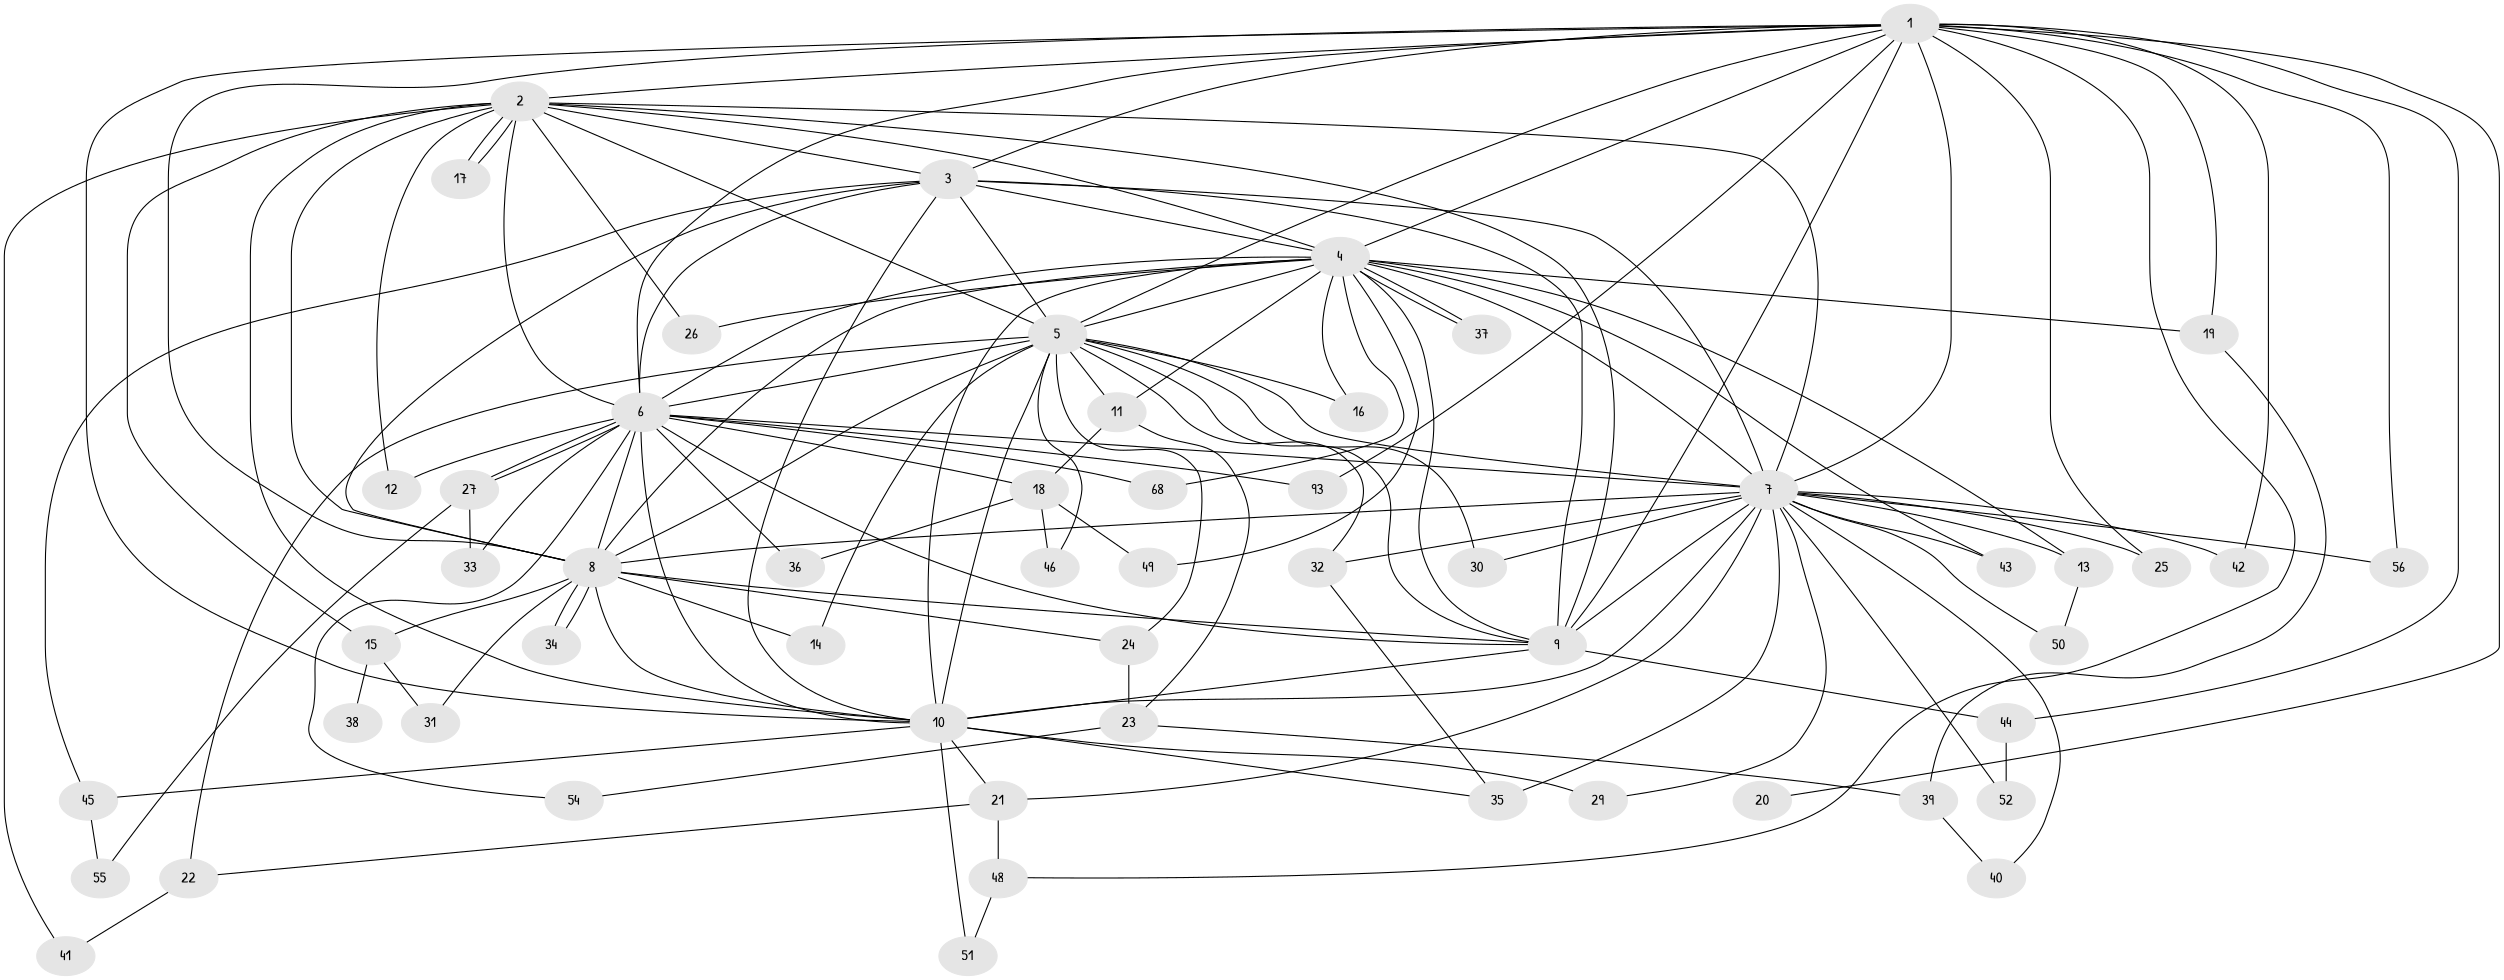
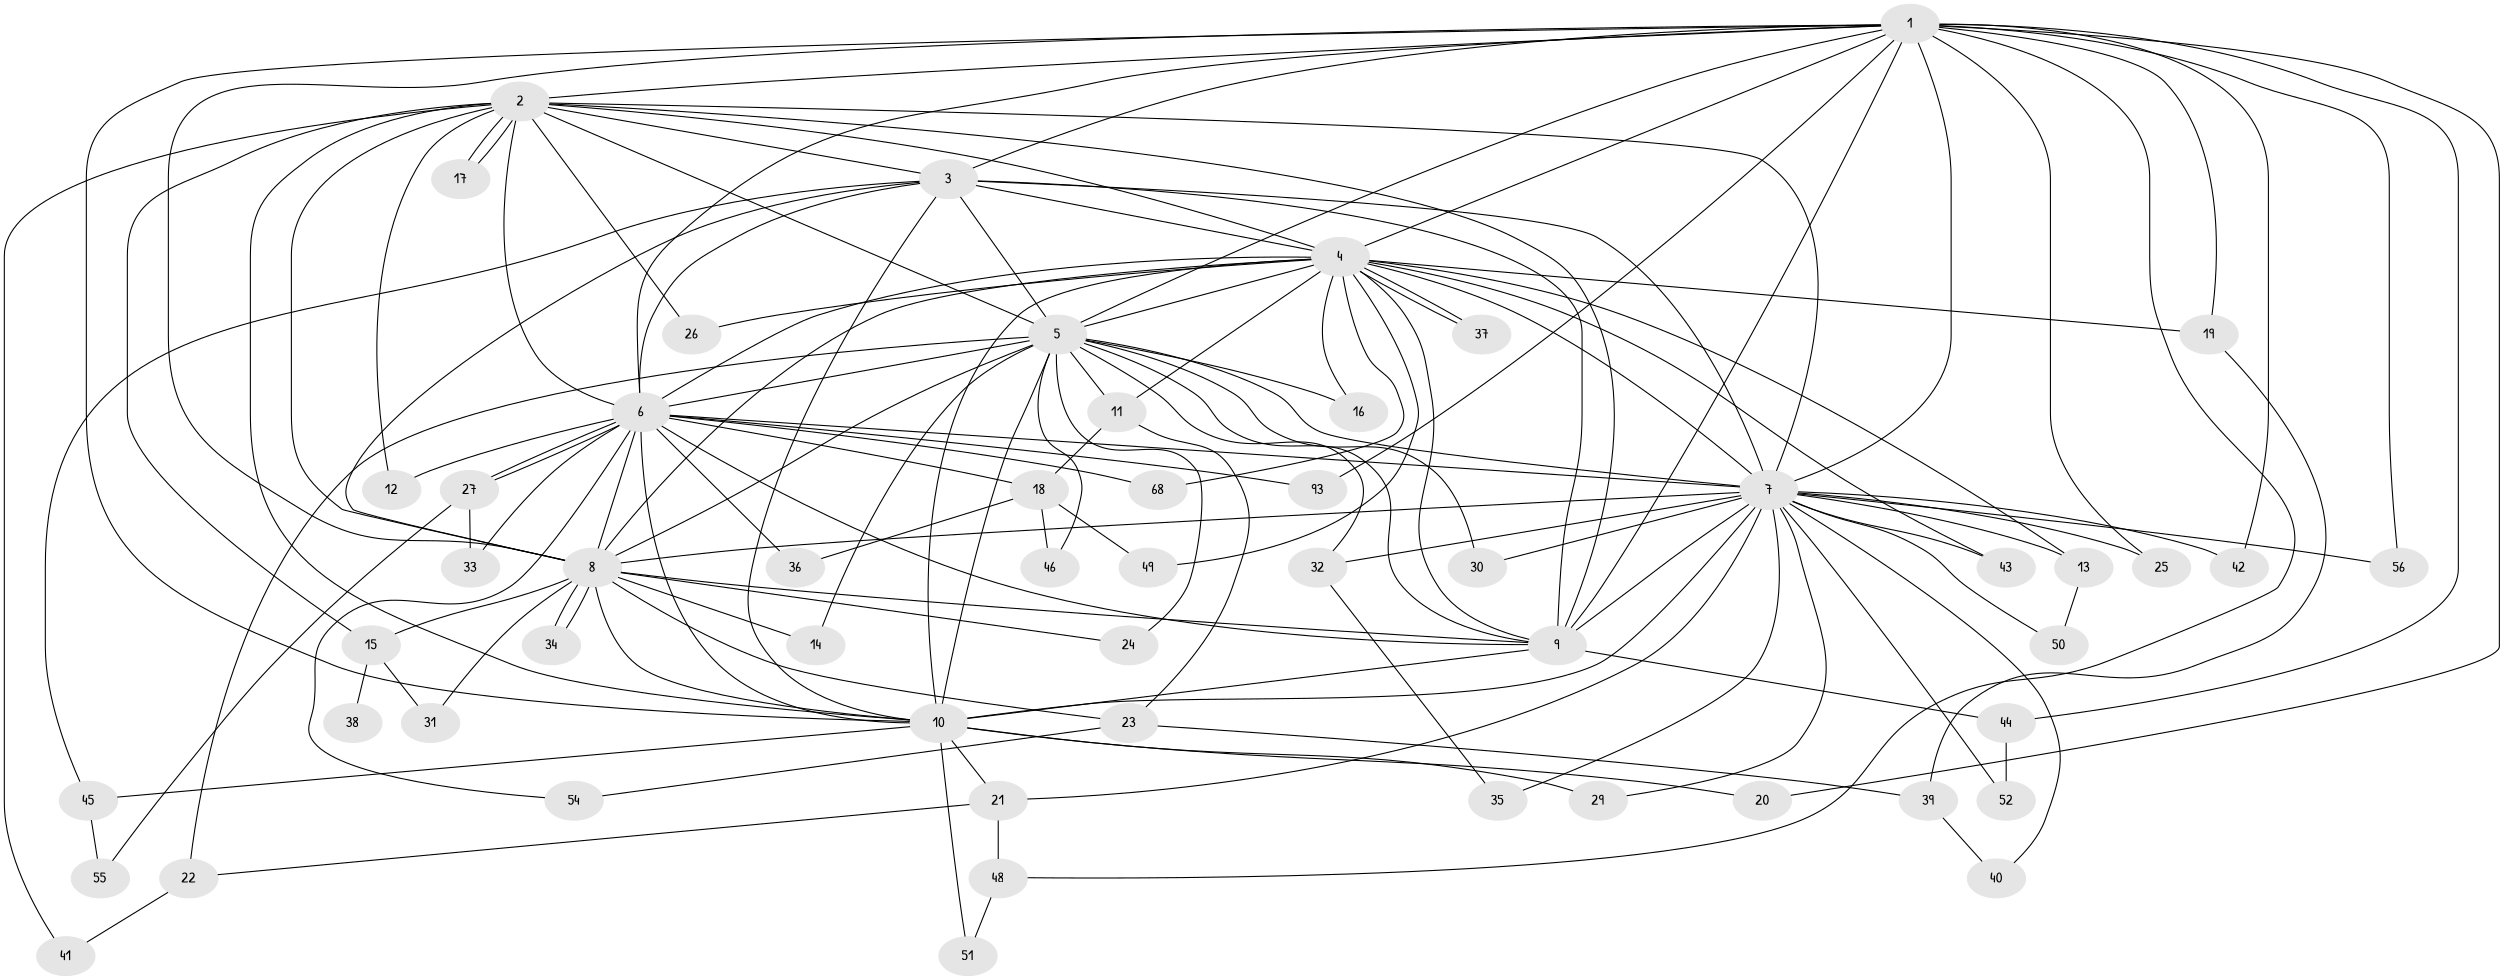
edge "24" -- "23": now "8" -- "23"
edge "10" -- "35": now "10" -- "20"
